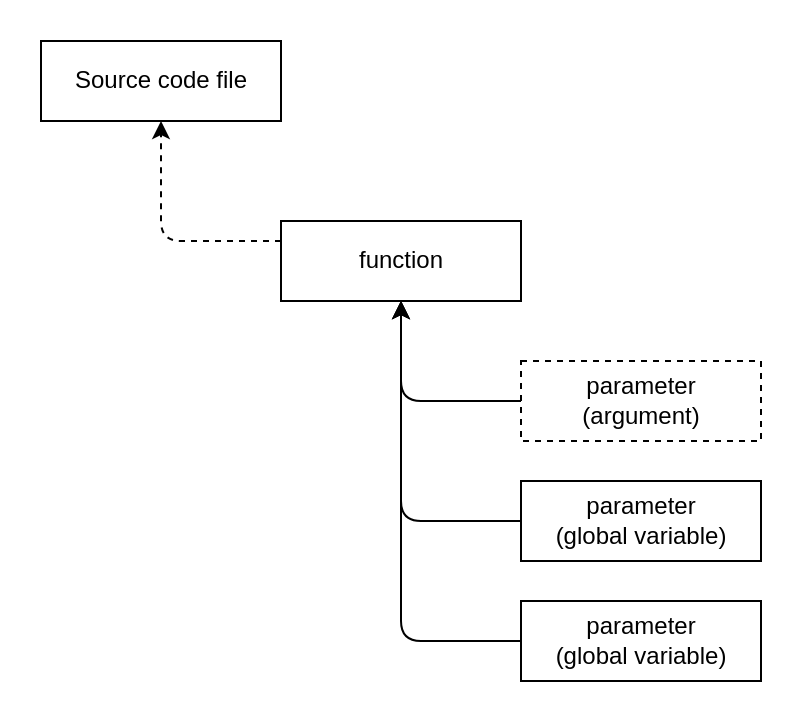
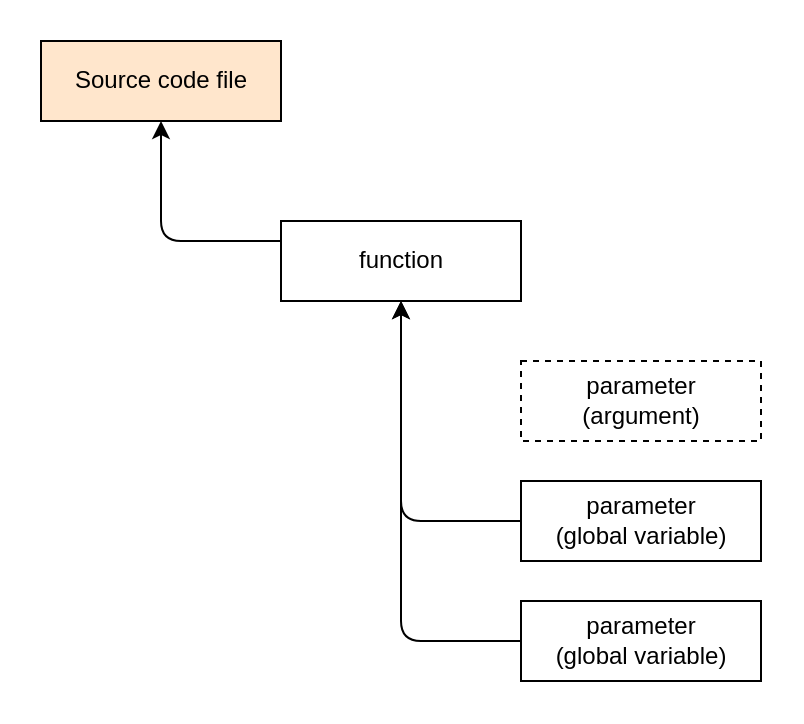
node "Source code file": fillcolor #ffffff -> #ffe6cc
edge "function" -> "Source code file": style dashed -> solid
edge "parameter (argument)" -> "function": removed
